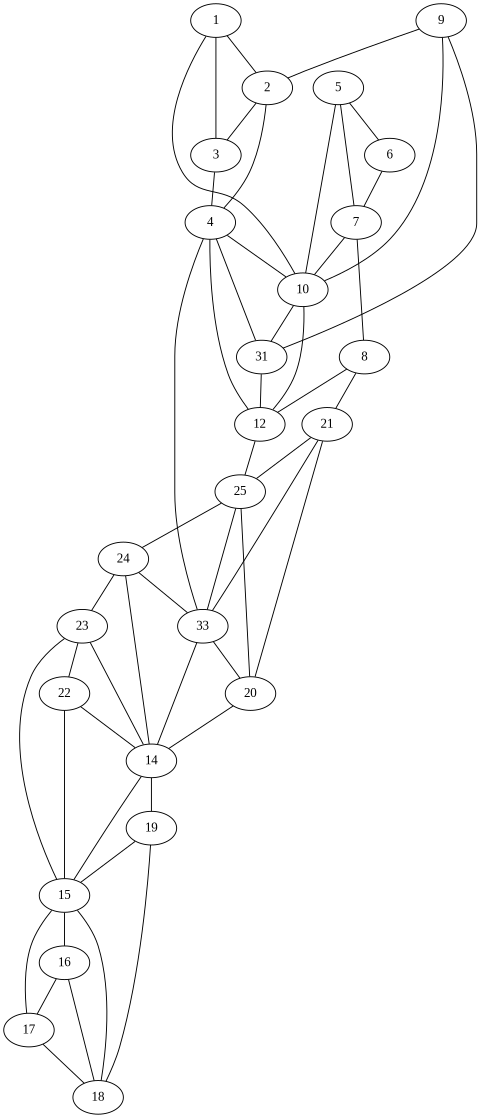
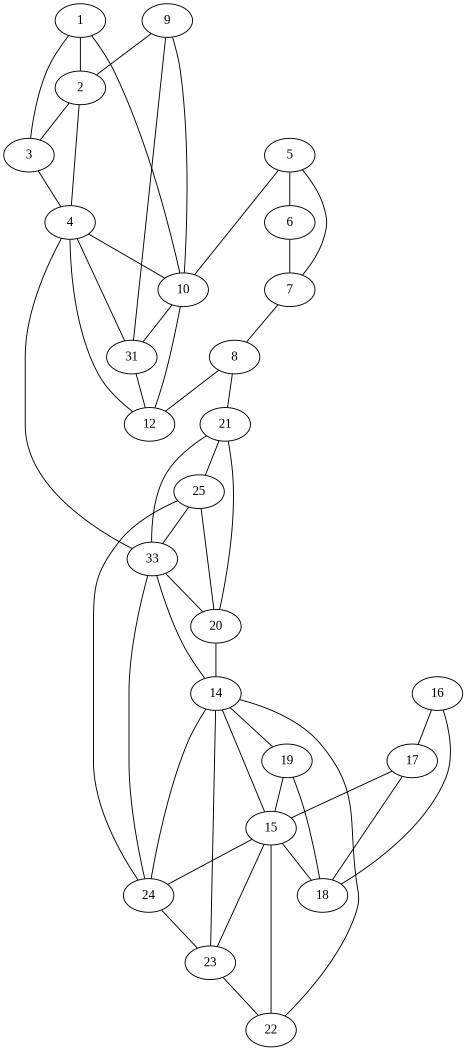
edge "7" -- "10": removed
edge "12" -- "25": removed
edge "15" -- "16": now "15" -- "24"
